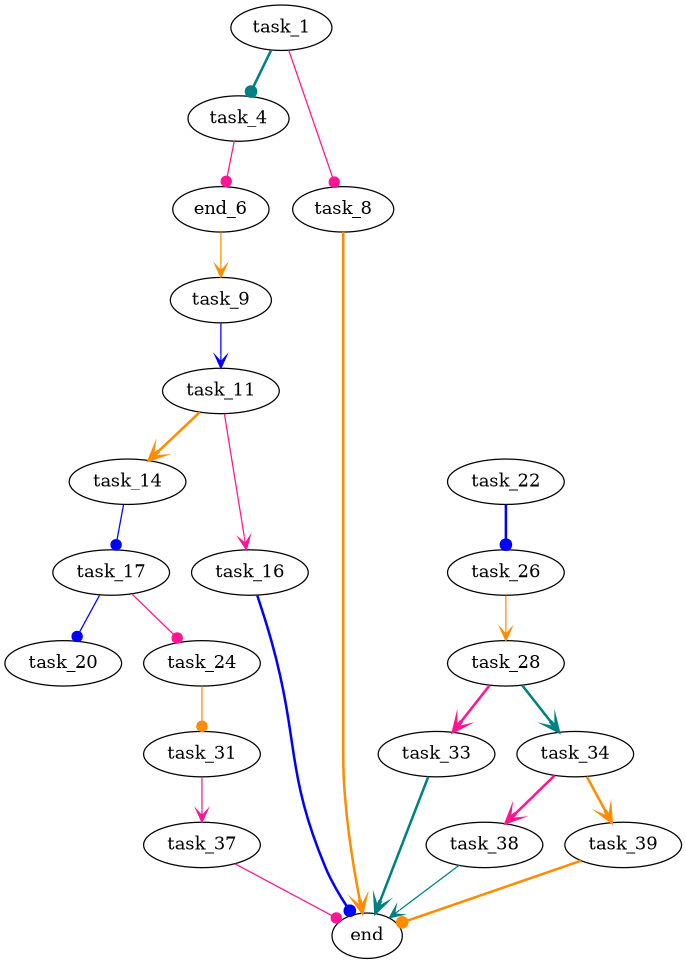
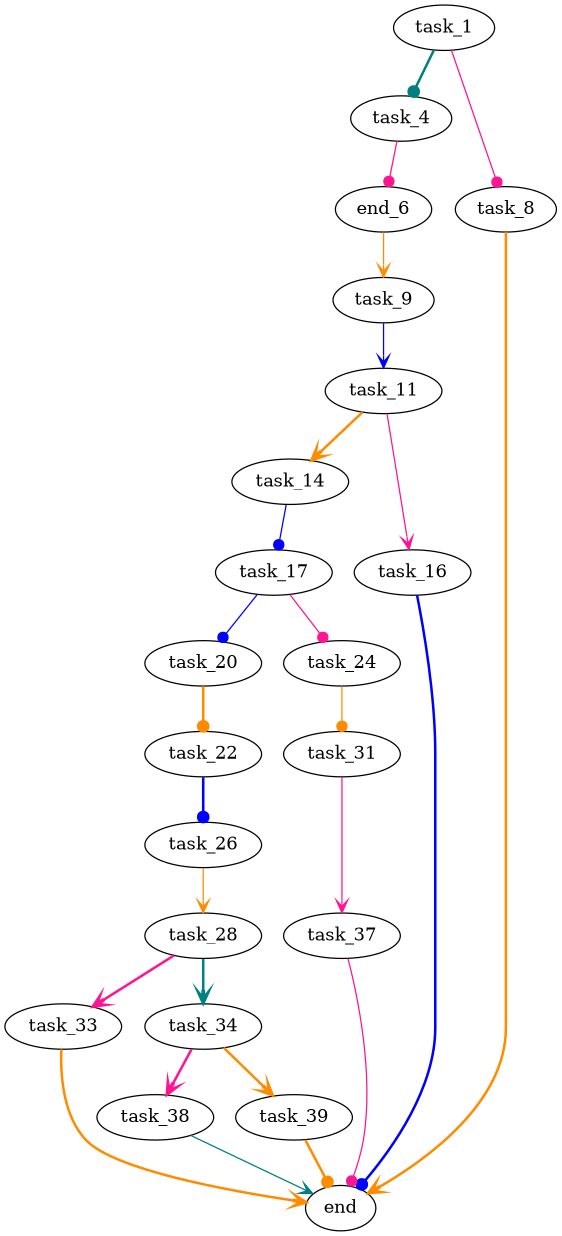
edge "task_20" -> "task_22": added
edge "task_33" -> "end": color teal -> darkorange
